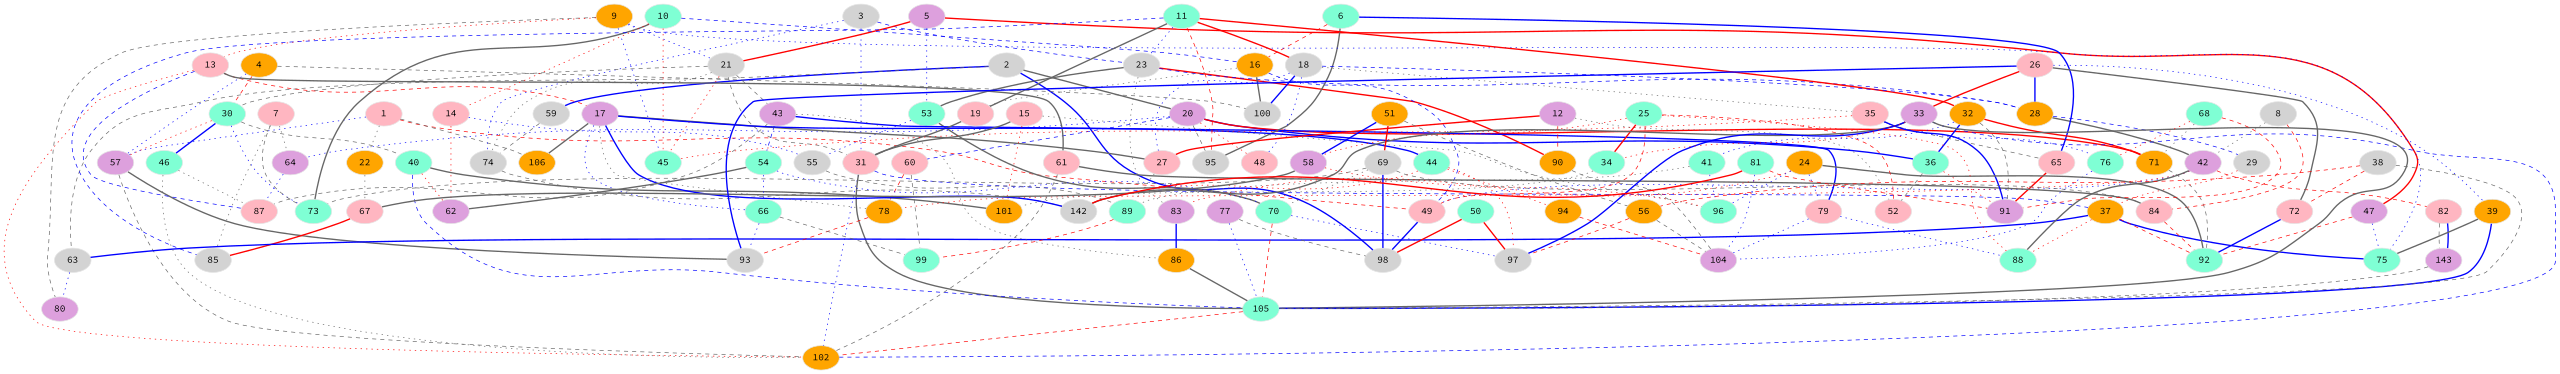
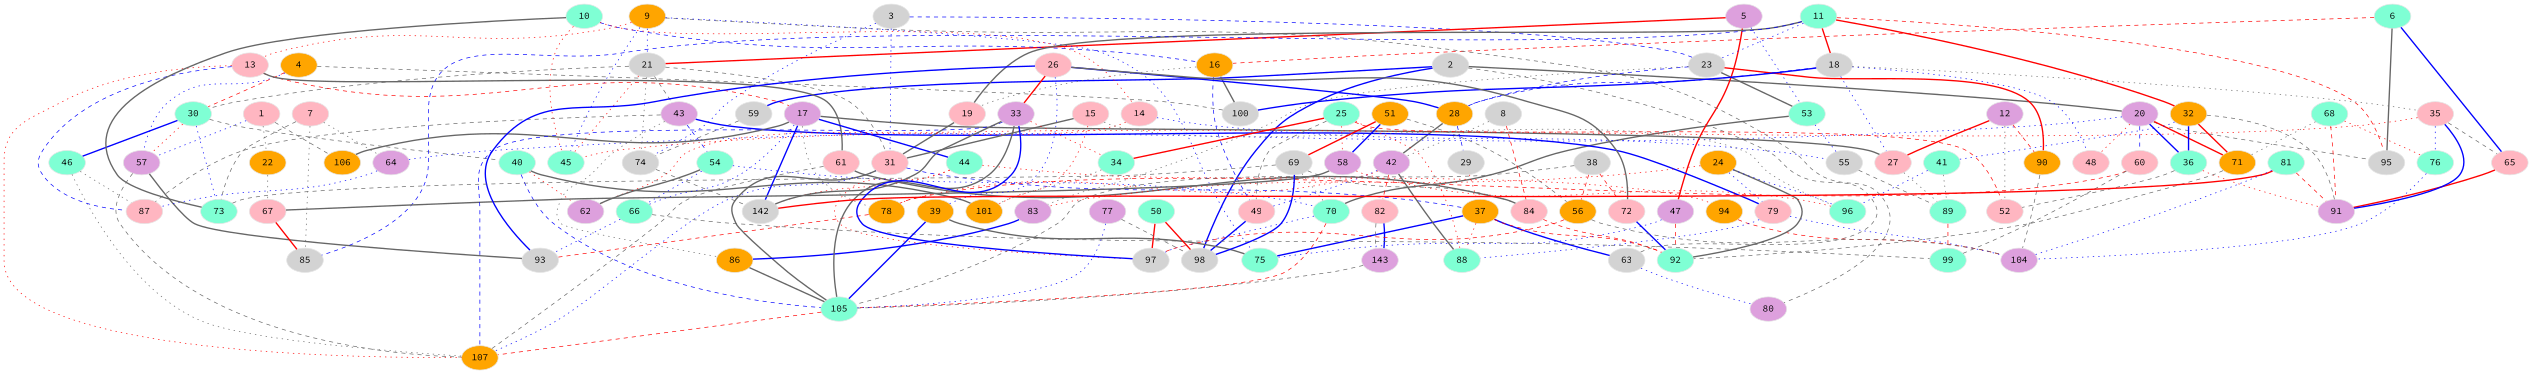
edge "1" -- "49": removed
edge "25" -- "49": color red -> gray40
node "102": label "102" -> "107"
